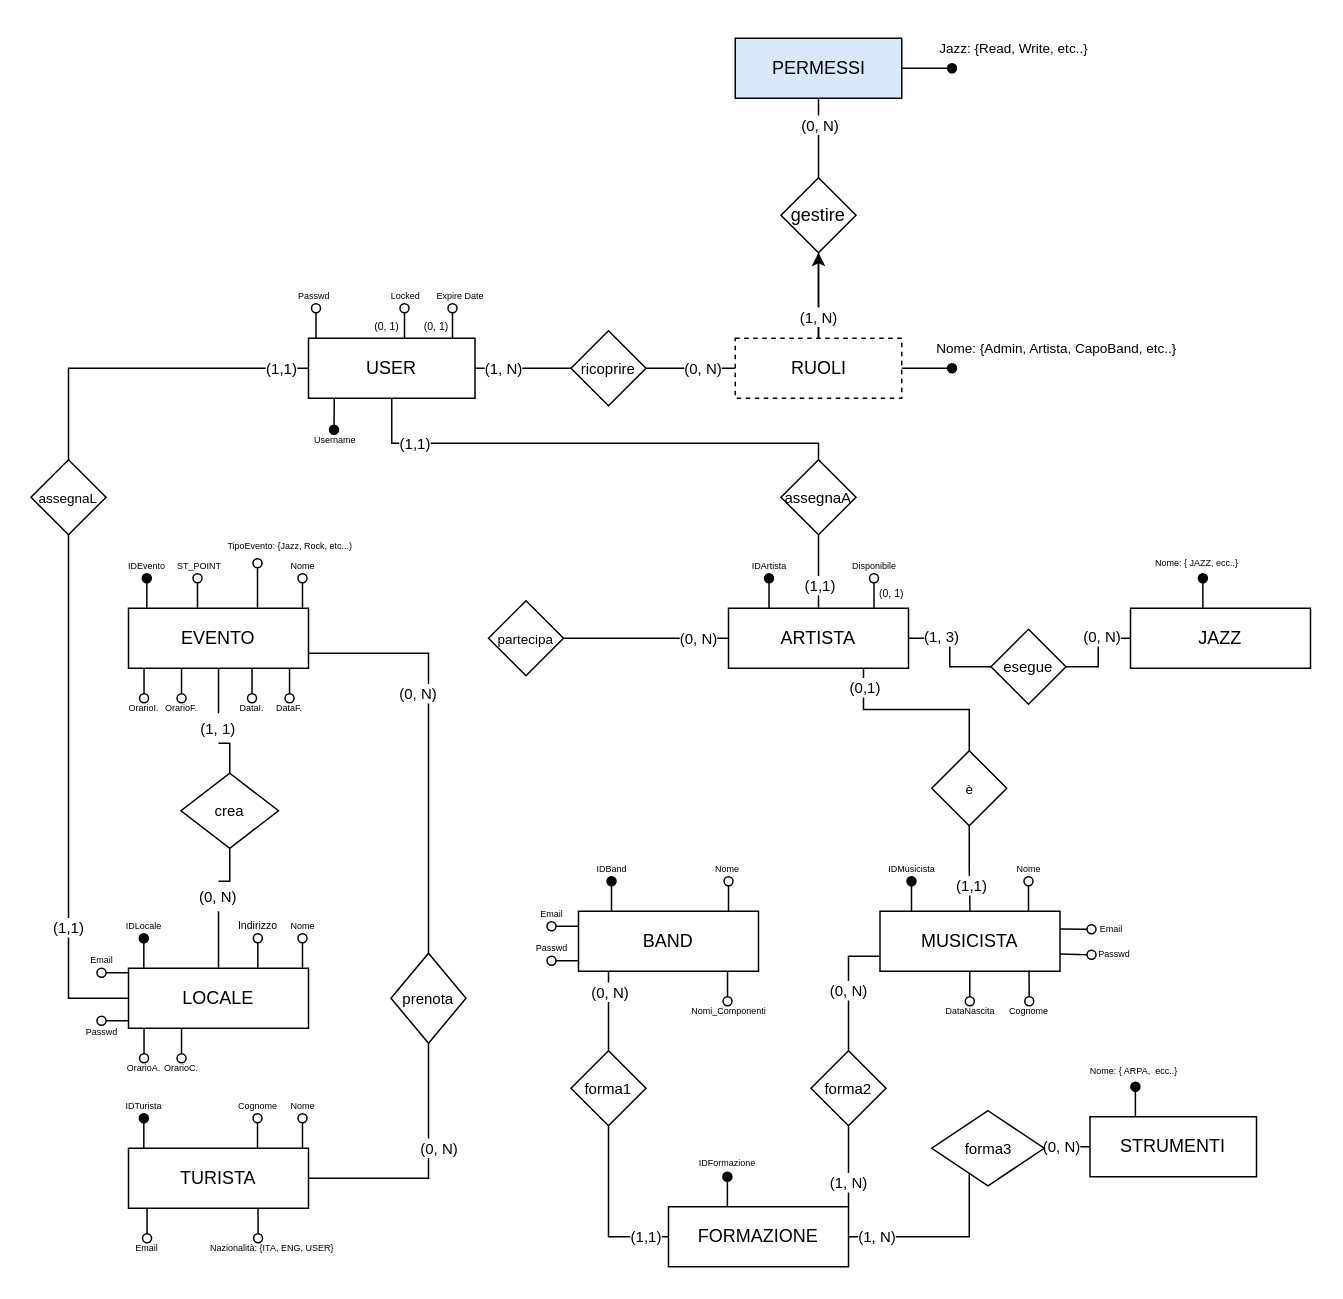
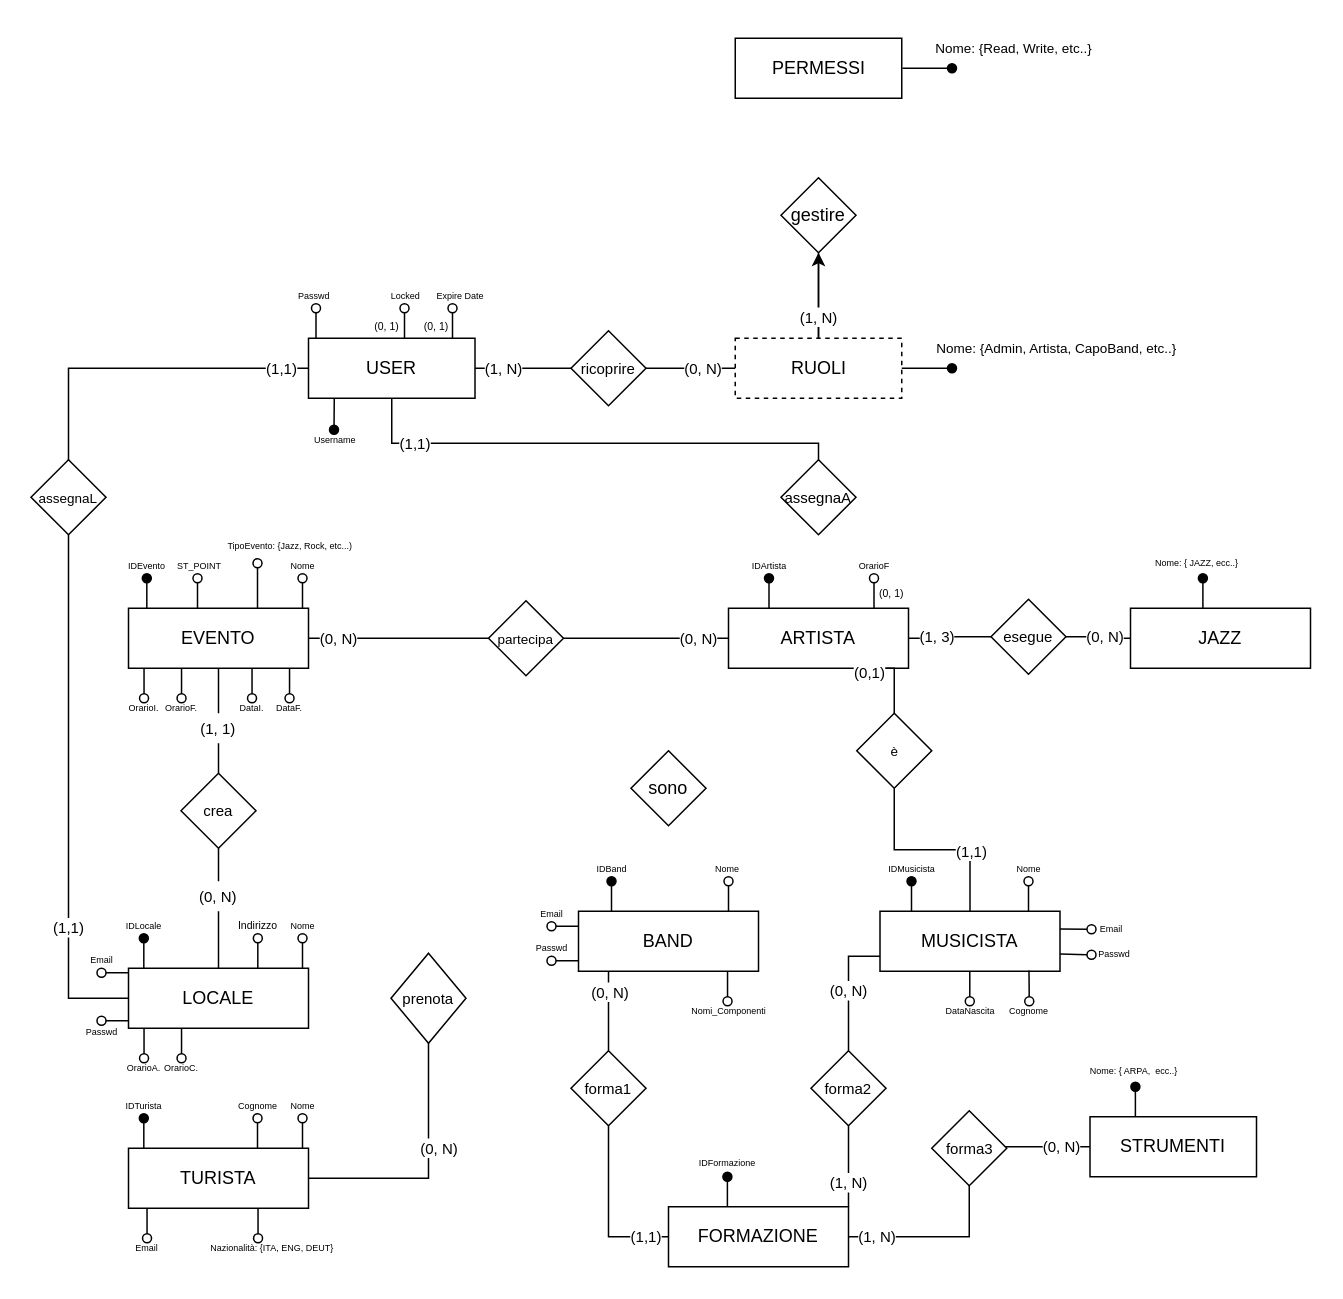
node "Jazz: {Read, Write, etc..}": label "Jazz: {Read, Write, etc..}" -> "Nome: {Read, Write, etc..}"
node "PERMESSI": fillcolor #dae8fc -> #ffffff
edge "PERMESSI" -- "gestire": removed, label "(0, N)"
edge "assegnaA" -- "ARTISTA": removed, label "(1,1)"
node "Disponibile": label "Disponibile" -> "OrarioF"
edge "EVENTO" -- "partecipa": added, label "(0, N)"
node "esegue": moved (1028, 667) -> (1028, 637)
edge "EVENTO" -- "prenota": removed, label "(0, N)"
node "sono": added
node "è": moved (969, 788) -> (894, 751)
node "crea": size 98x75 -> 75x75
node "forma3": size 113x75 -> 75x75
node "Nazionalità: {ITA, ENG, USER}": label "Nazionalità: {ITA, ENG, USER}" -> "Nazionalità: {ITA, ENG, DEUT}"
